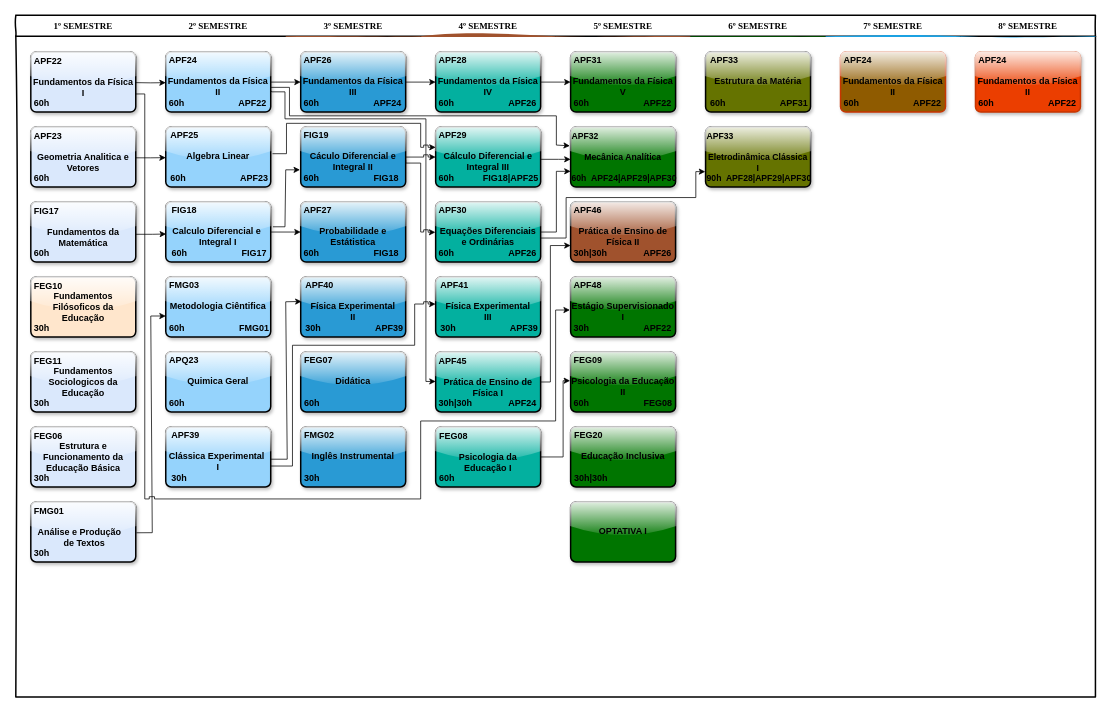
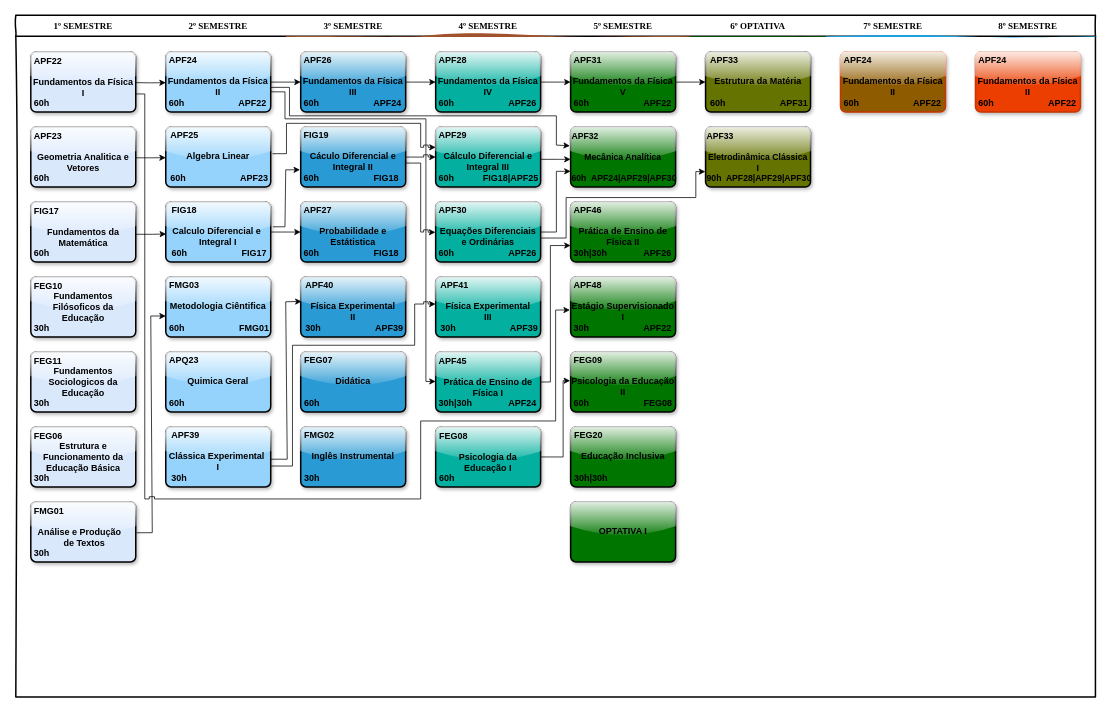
node "6º SEMESTRE": label "6º SEMESTRE" -> "6º OPTATIVA"
edge "APF31 Fundamentos da Física V 60h APF22" -> "APF33 Estrutura da Matéria 60h APF31": added
node "APF46 Prática de Ensino de Física II 30h|30h APF26": fillcolor #a0522d -> #007500
node "FEG10 Fundamentos Filósoficos da Educação 30h": fillcolor #ffe6cc -> #dae8fc
